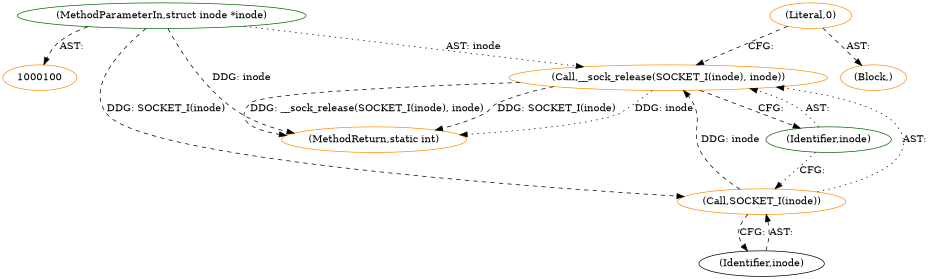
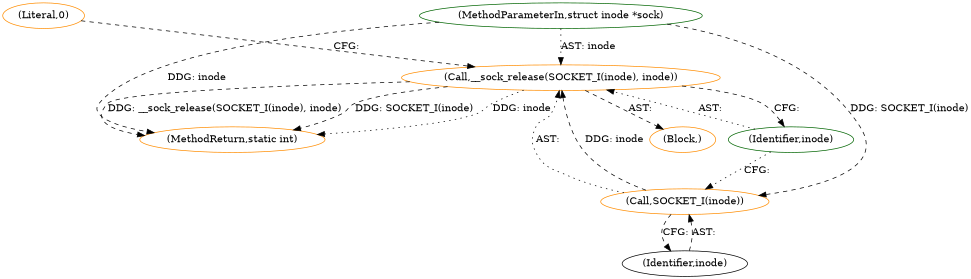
node "(MethodParameterIn,struct inode *inode)": label "(MethodParameterIn,struct inode *inode)" -> "(MethodParameterIn,struct inode *sock)"
edge "(Literal,0)" -> "(Block,)": now "(Call,__sock_release(SOCKET_I(inode), inode))" -> "(Block,)"
node "1000100": removed
